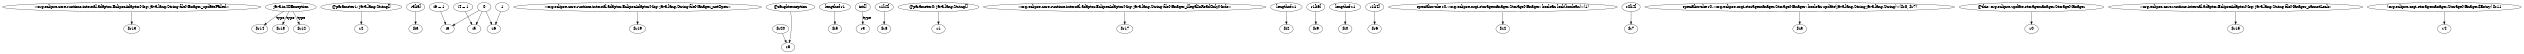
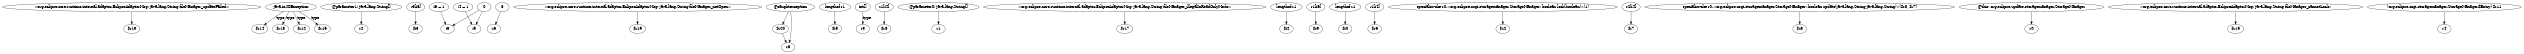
node "1": label "1" -> "8"
edge "0" -> "z6": removed
edge "@caughtexception" -> "$r20": added
node "$r16": added
